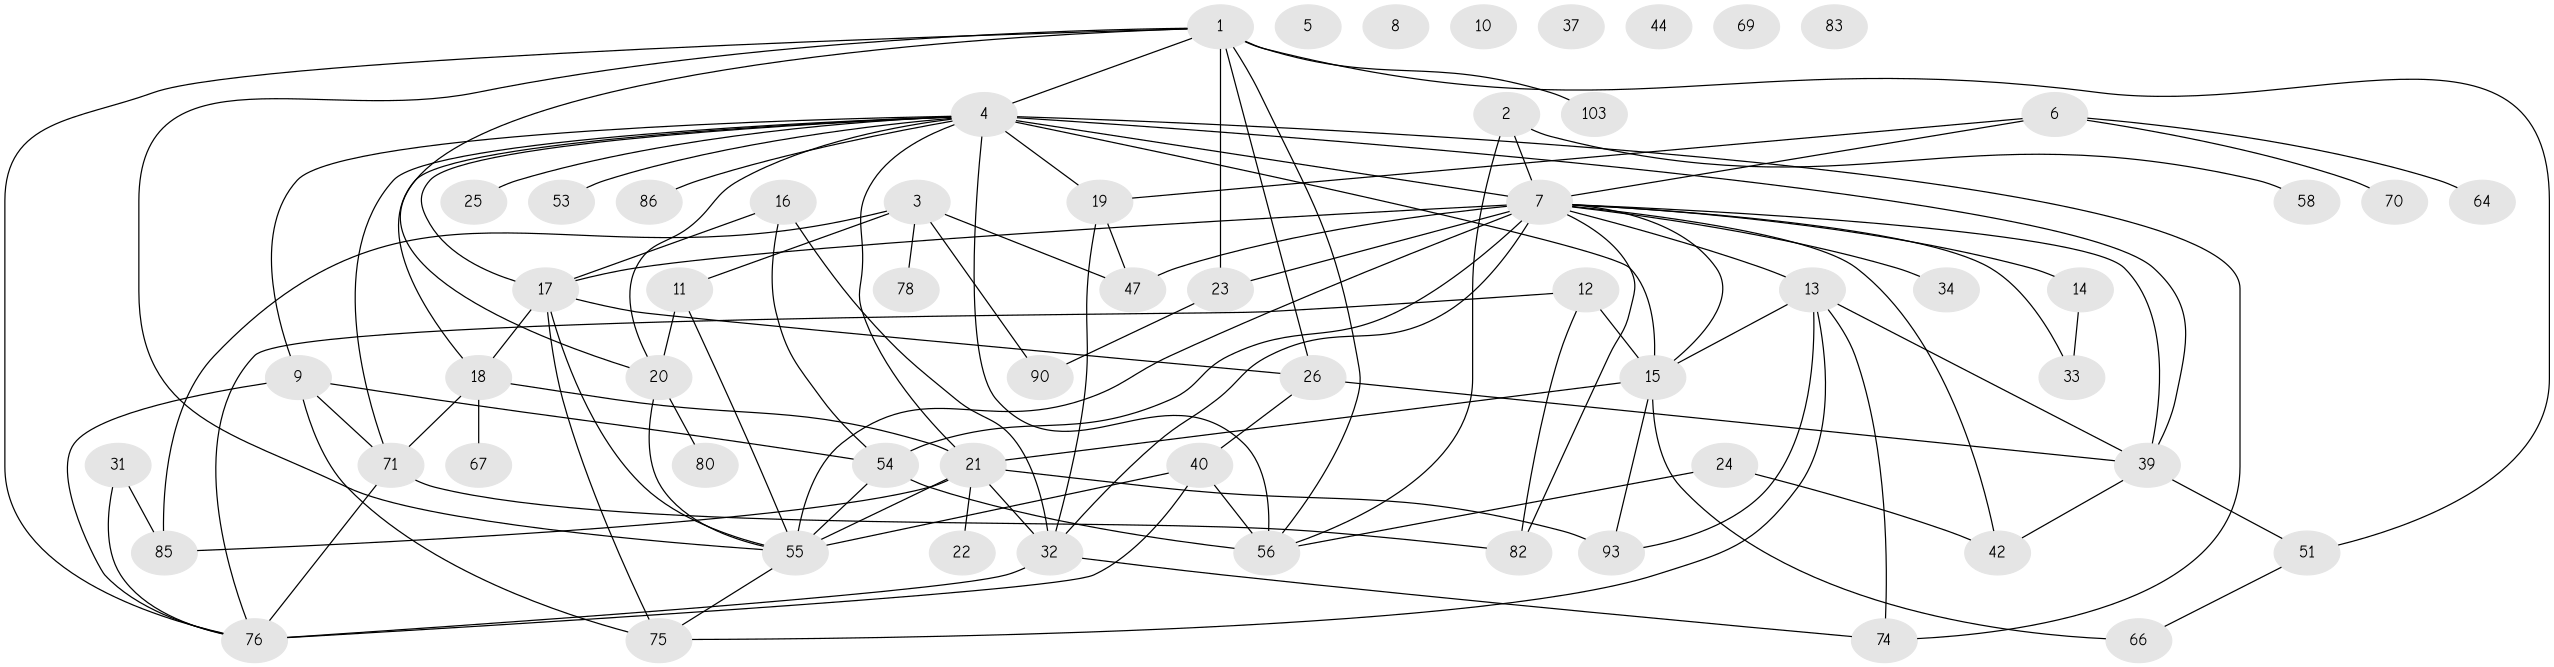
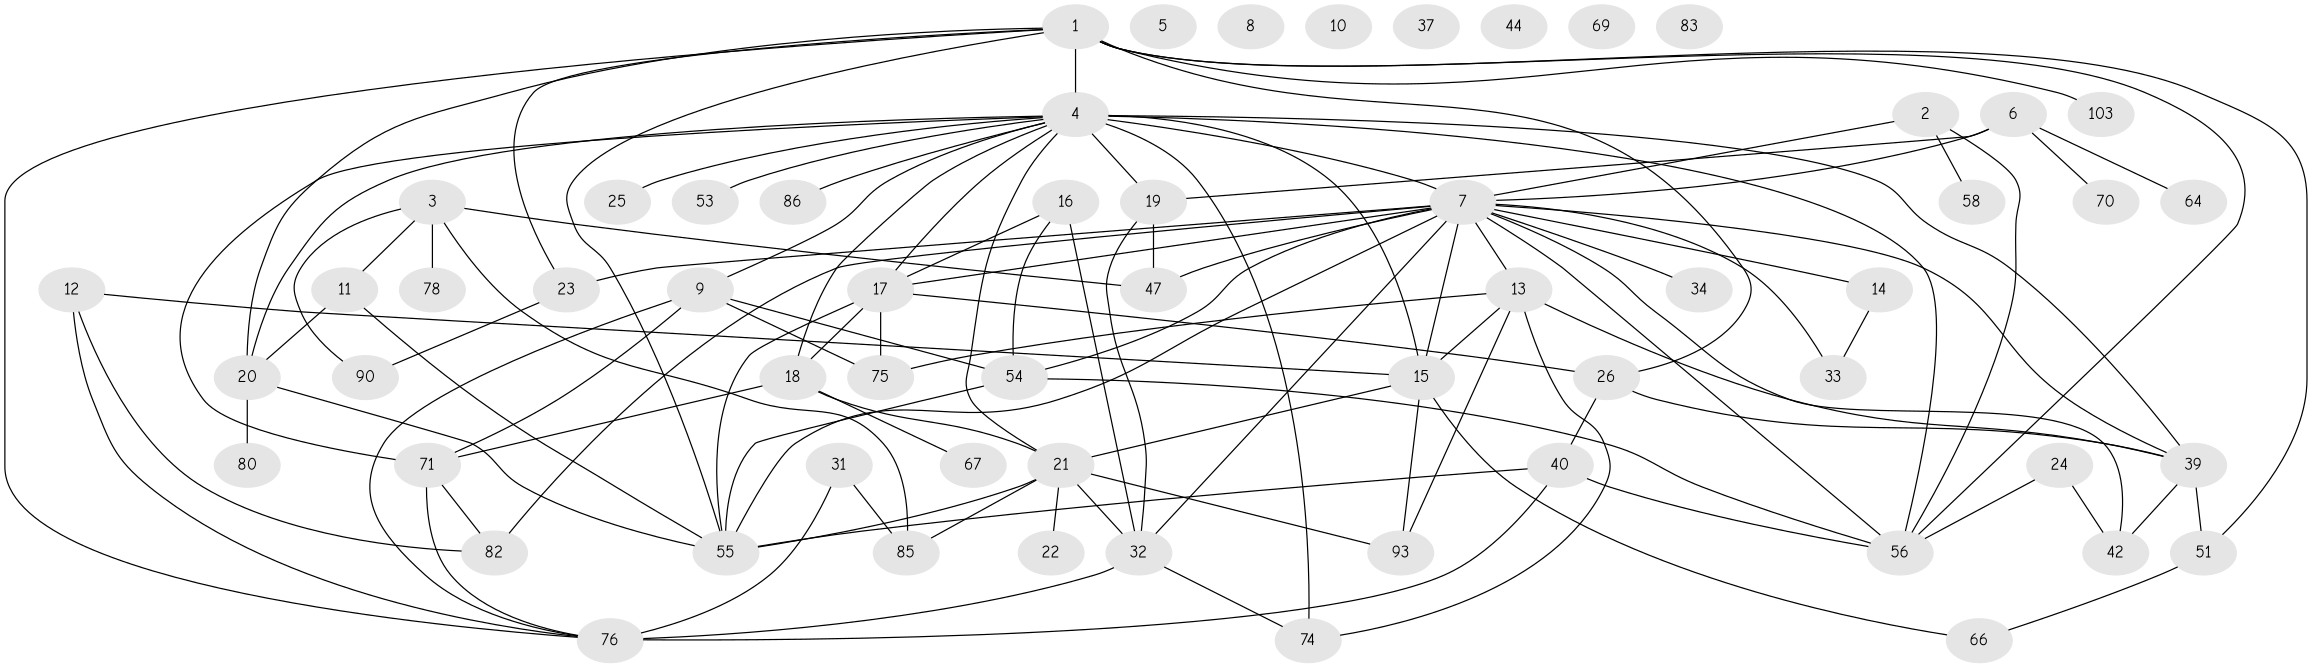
edge "7" -- "56": added
edge "55" -- "75": removed
